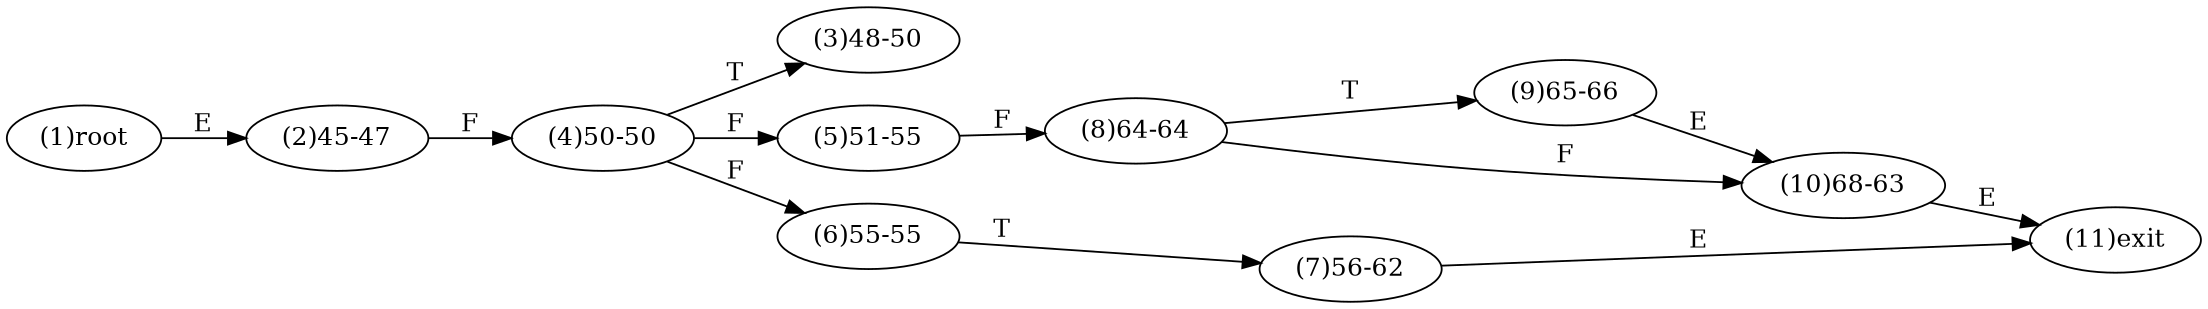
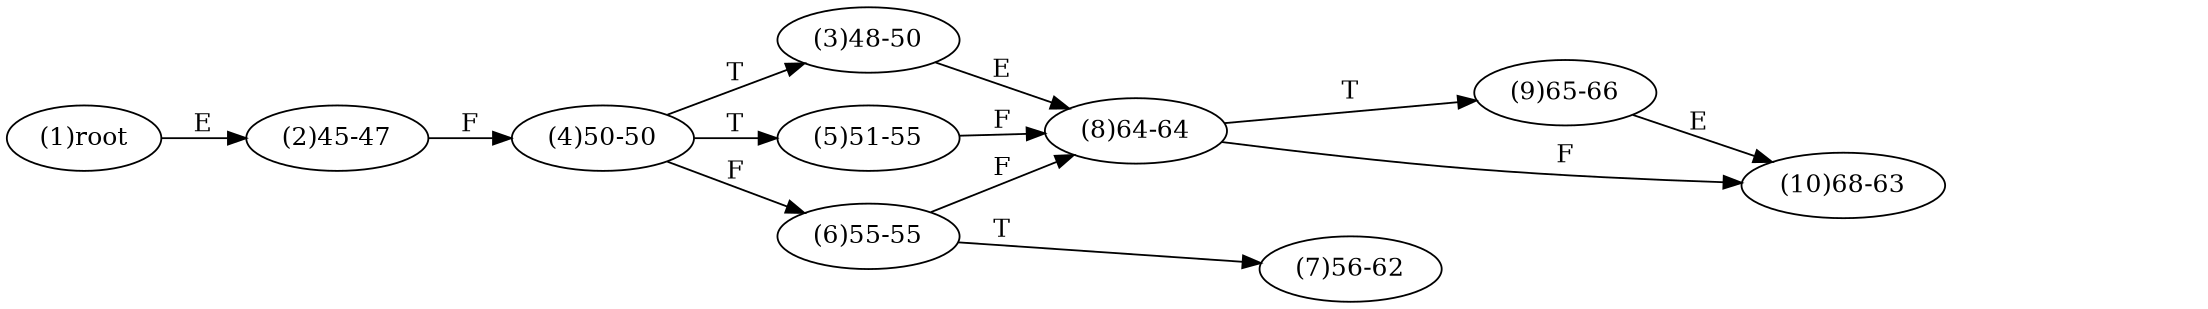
edge "(3)48-50" -> "(8)64-64": added, label "E"
edge "(4)50-50" -> "(5)51-55": label "F" -> "T"
edge "(6)55-55" -> "(8)64-64": added, label "F"
node "(11)exit": removed
